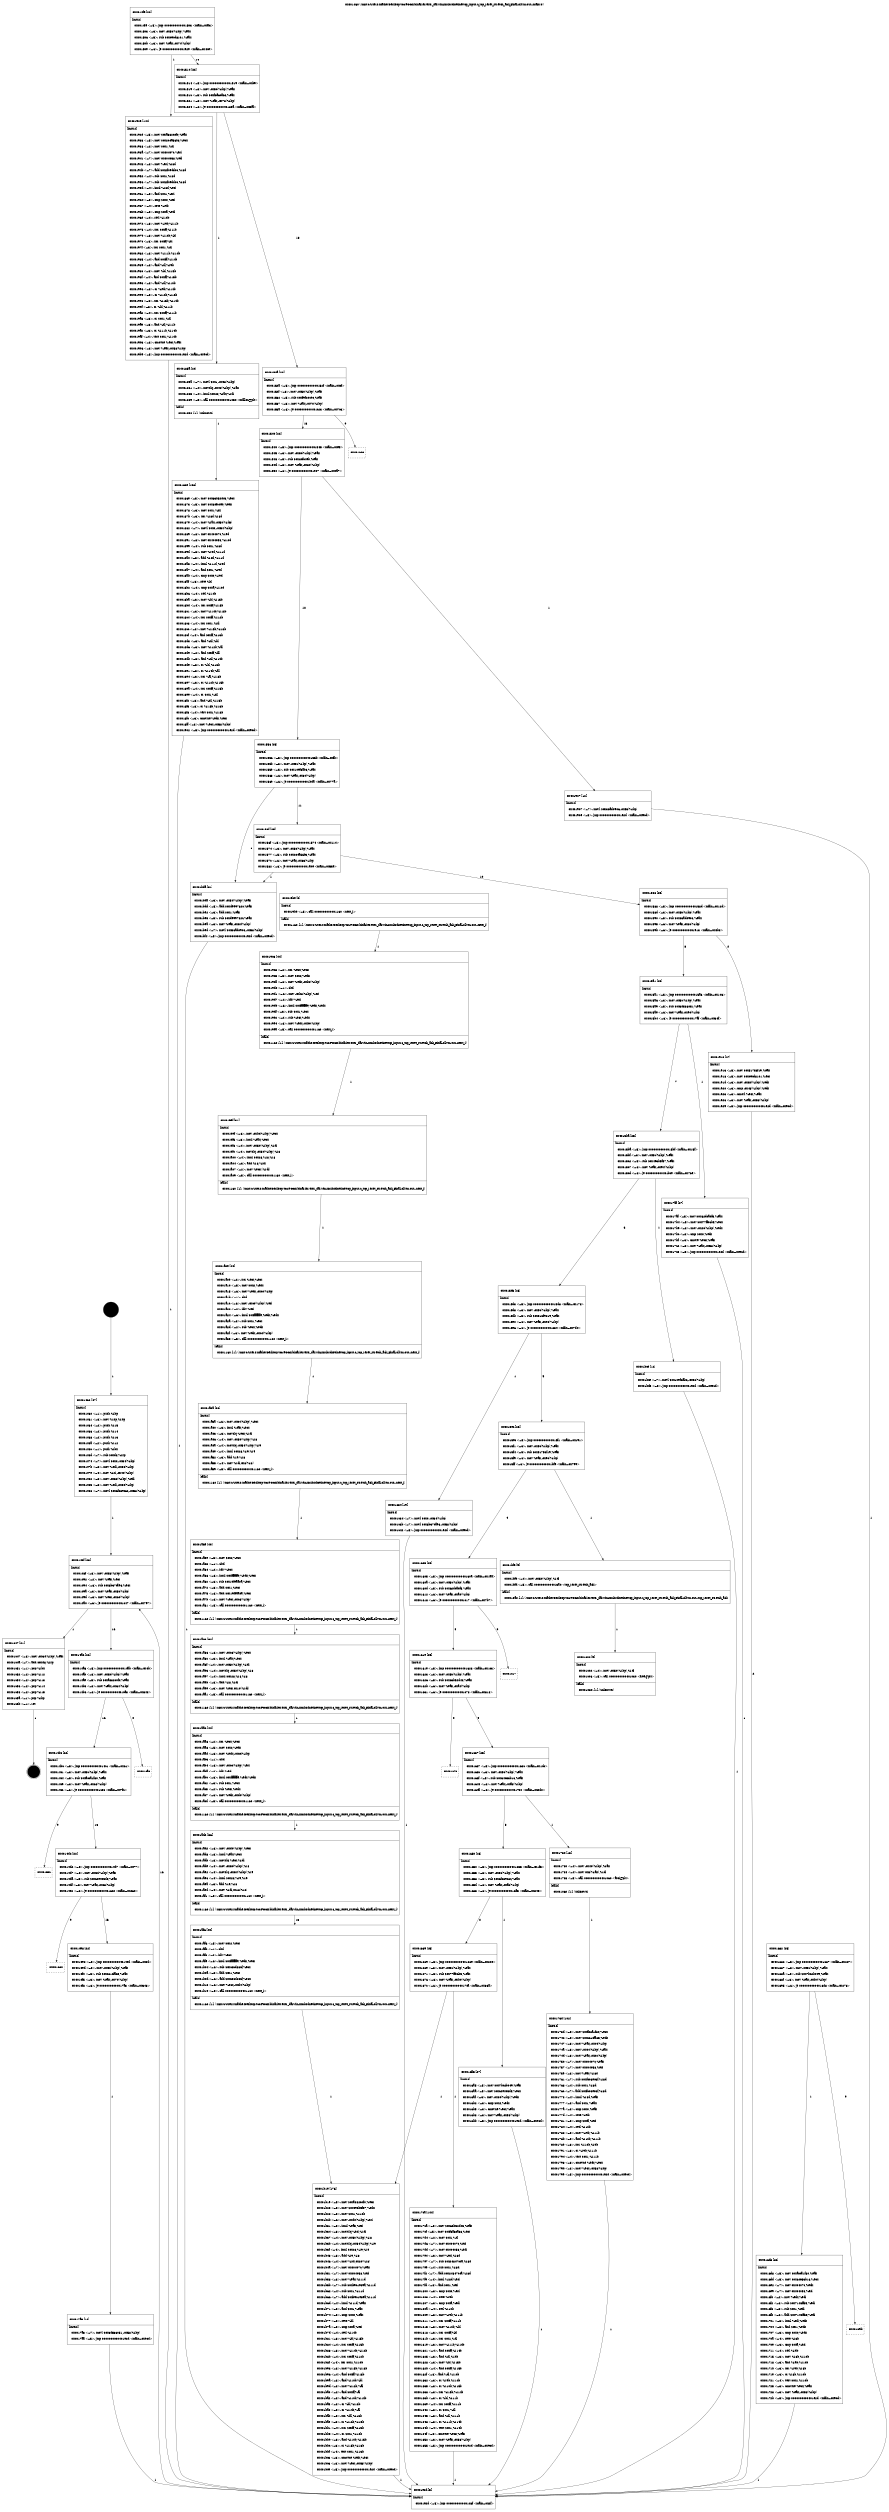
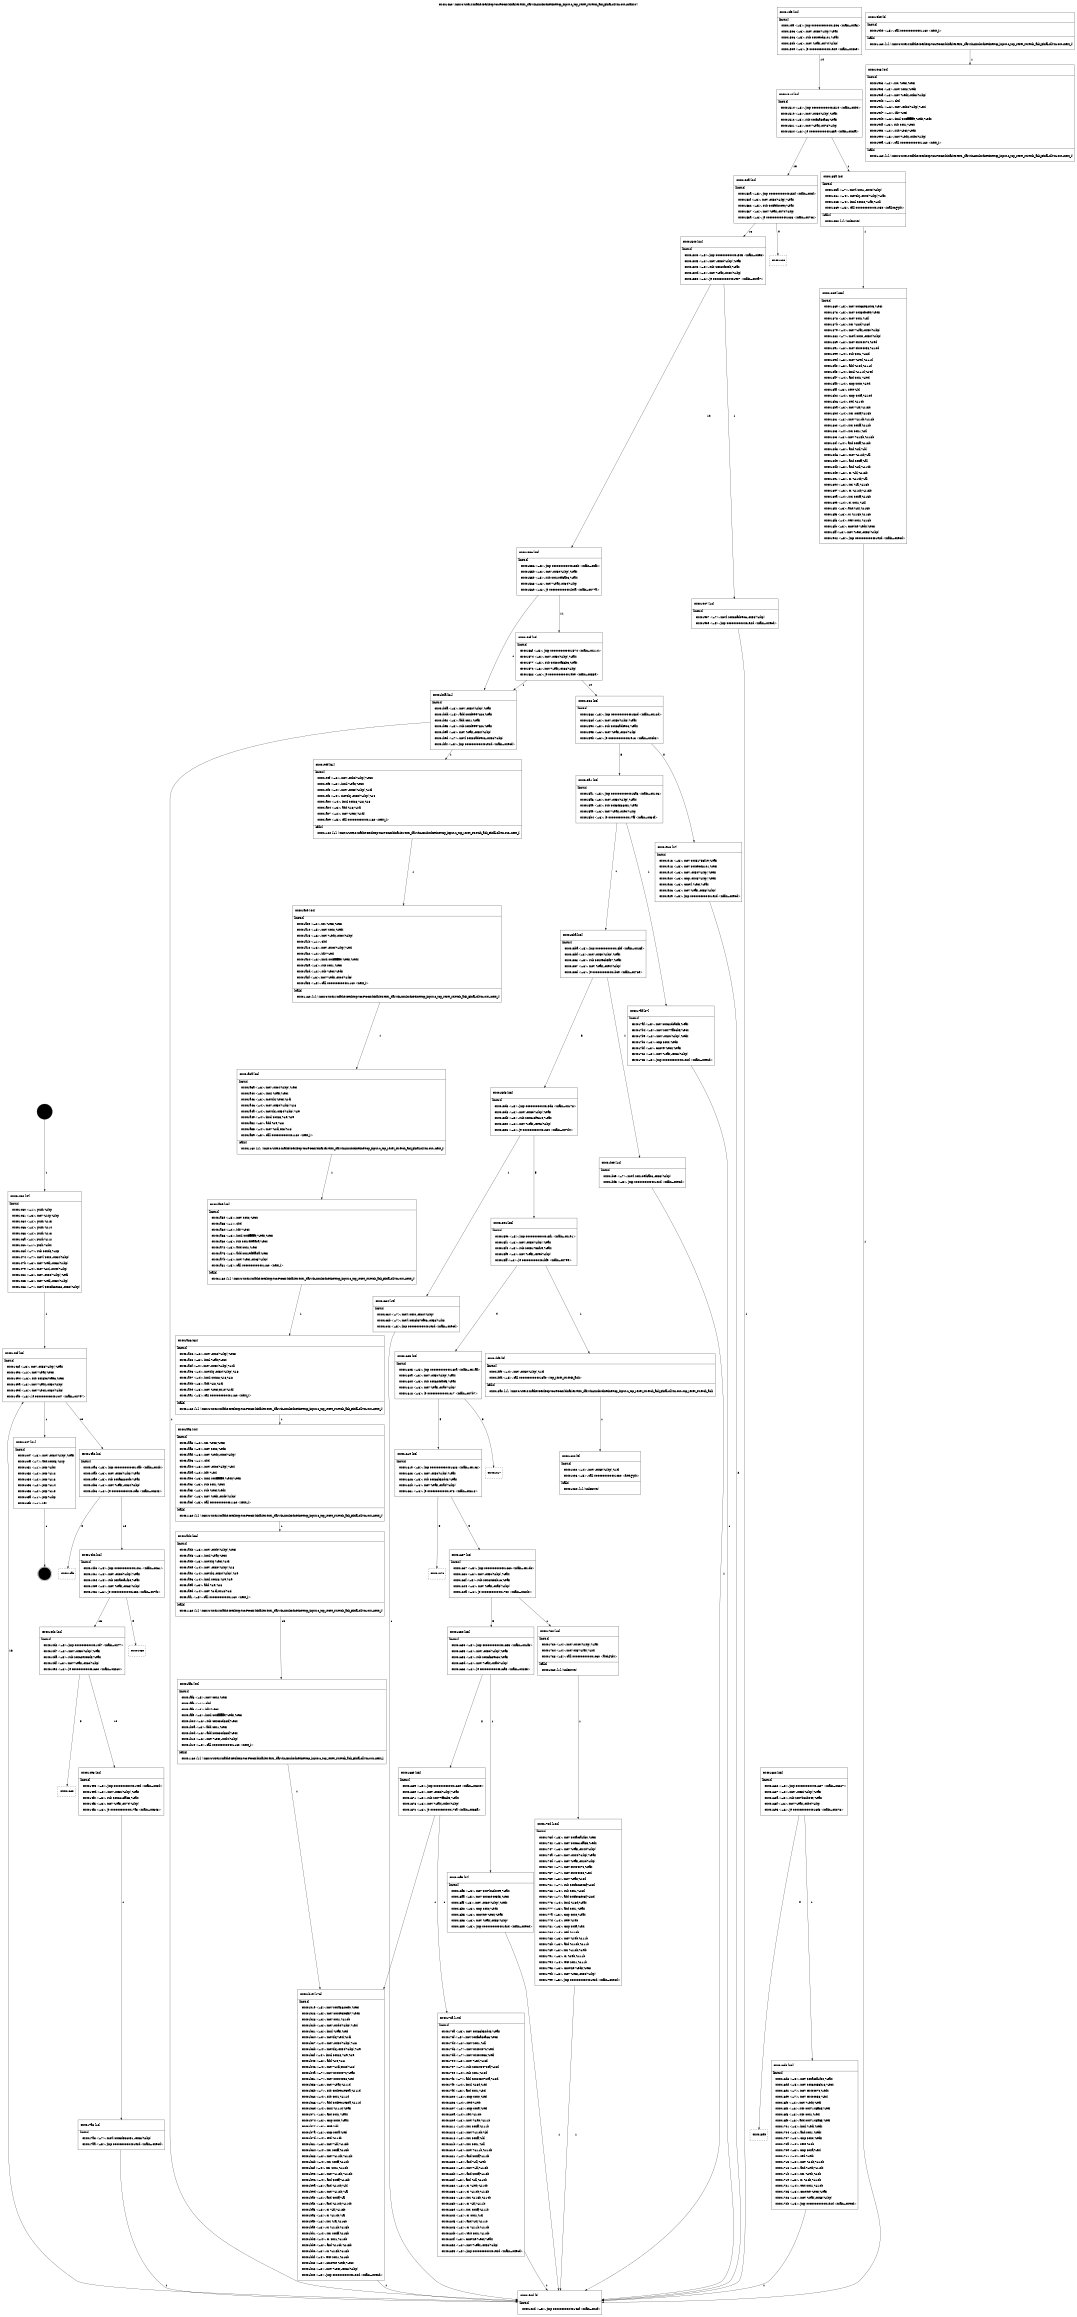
node "0x40192e [144]": removed
edge "0x4019c3 [44]" -> "0x4019ef [31]": now "0x401bda [31]" -> "0x4019ef [31]"
